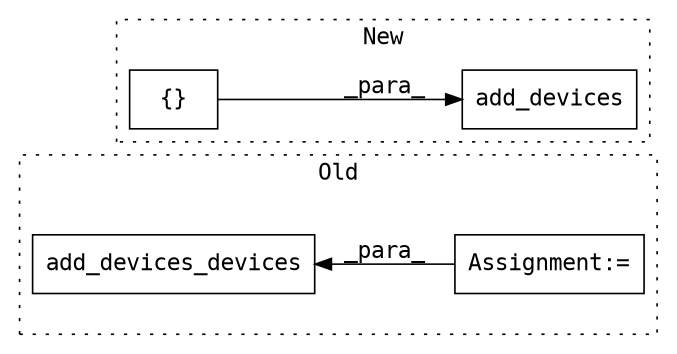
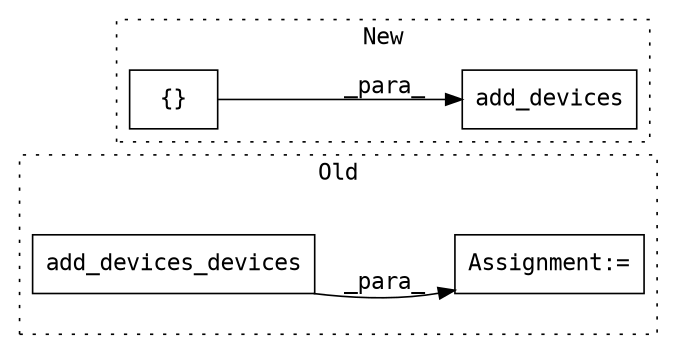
edge "Assignment:=" -> "add_devices_devices": reversed
